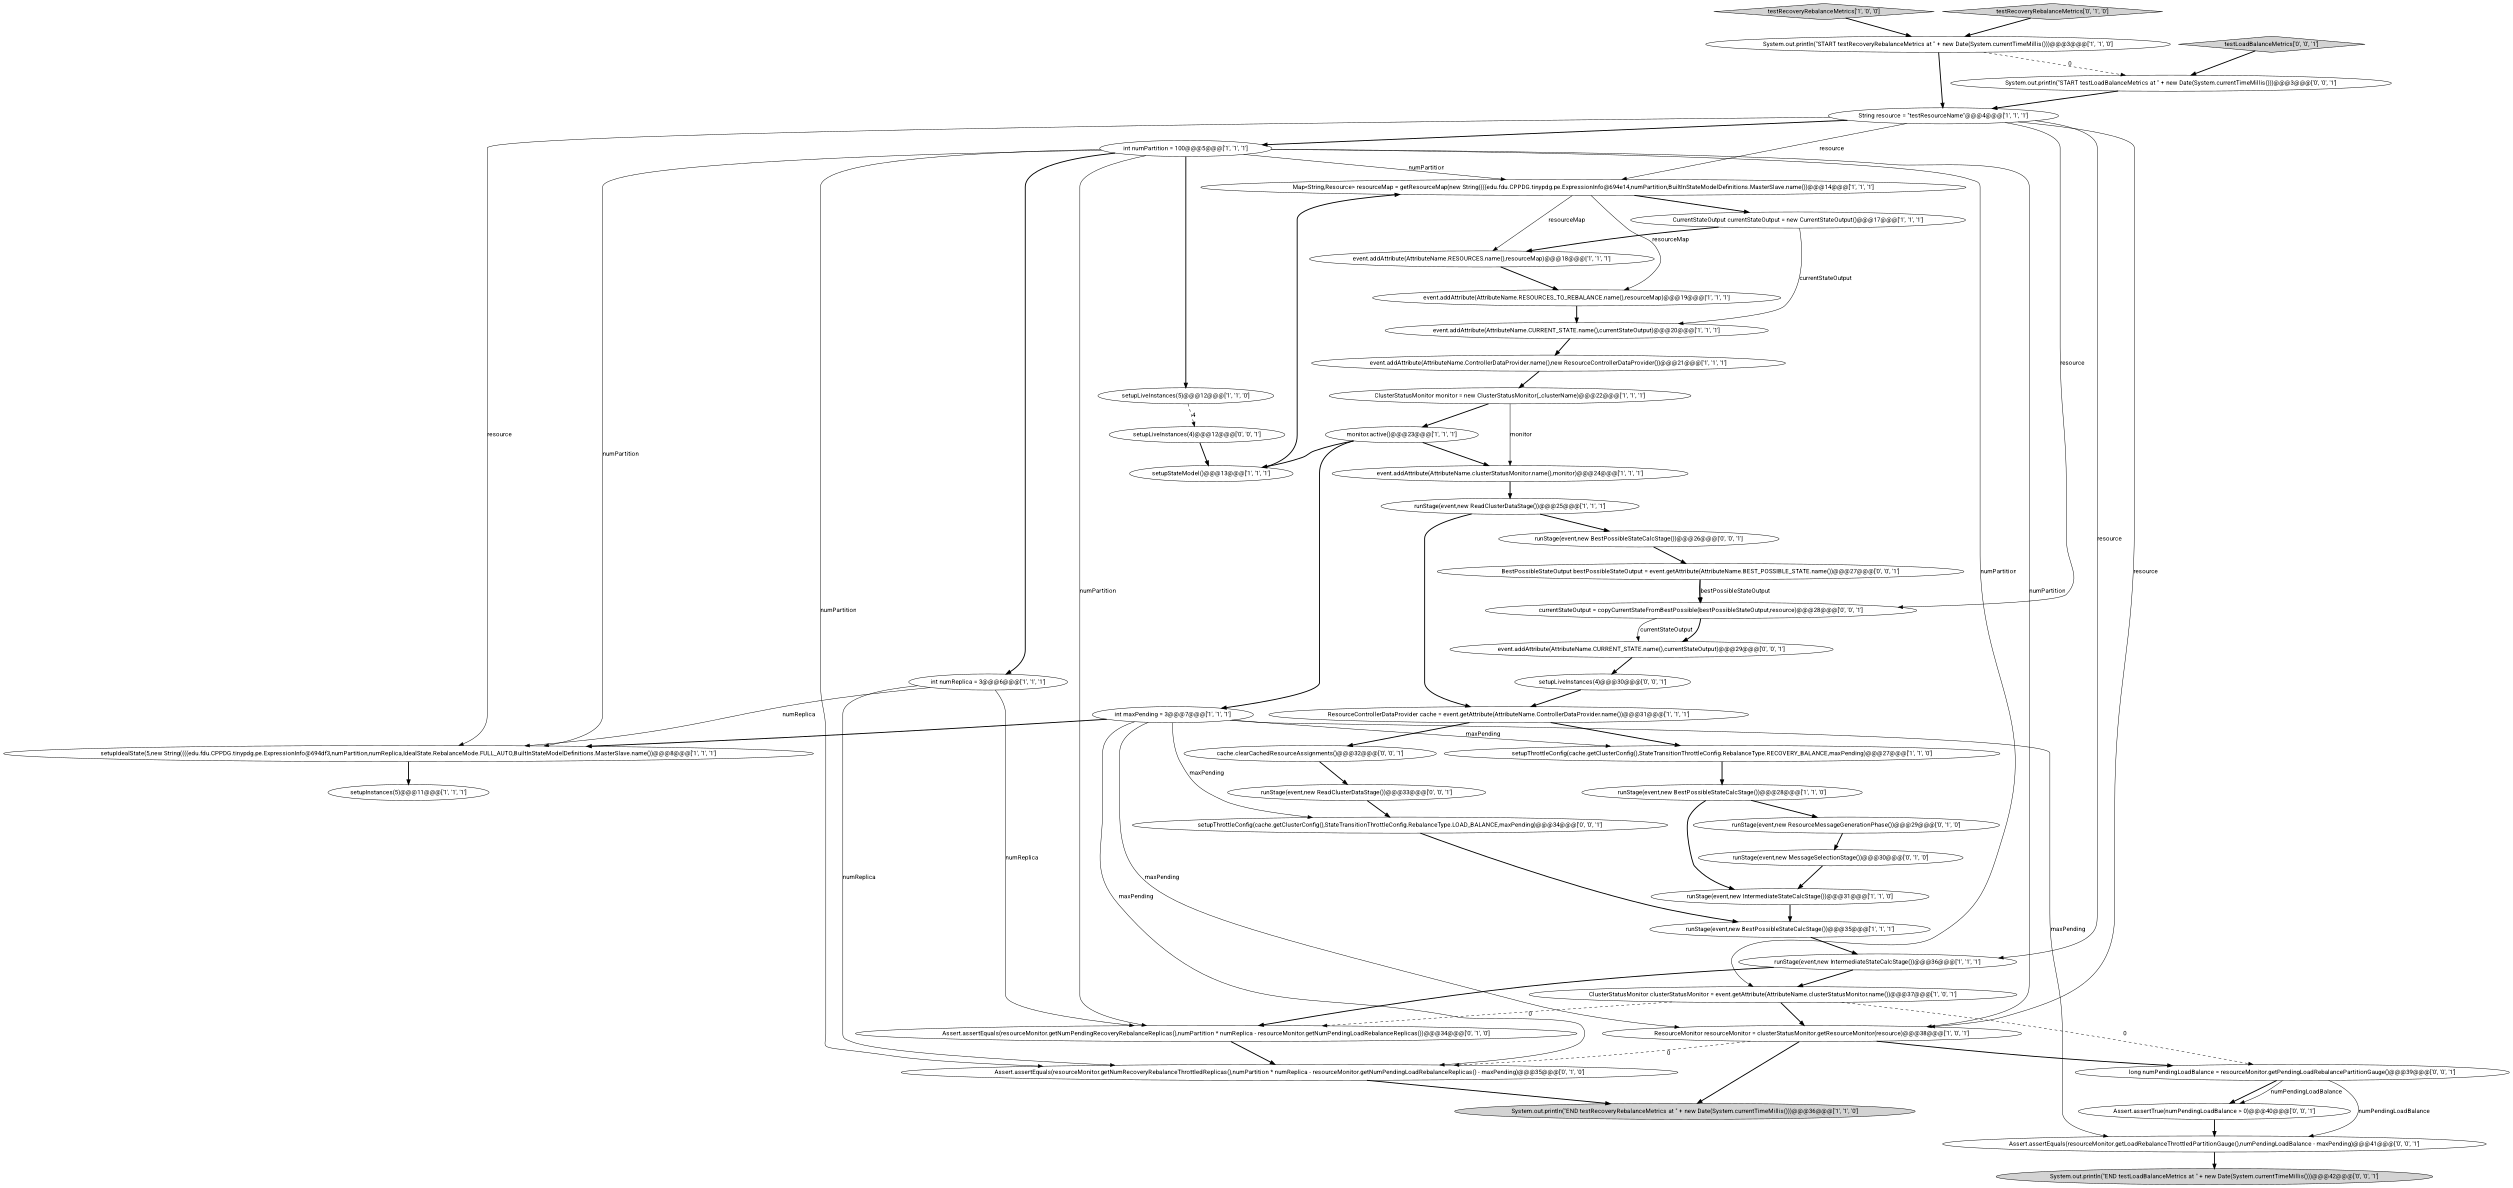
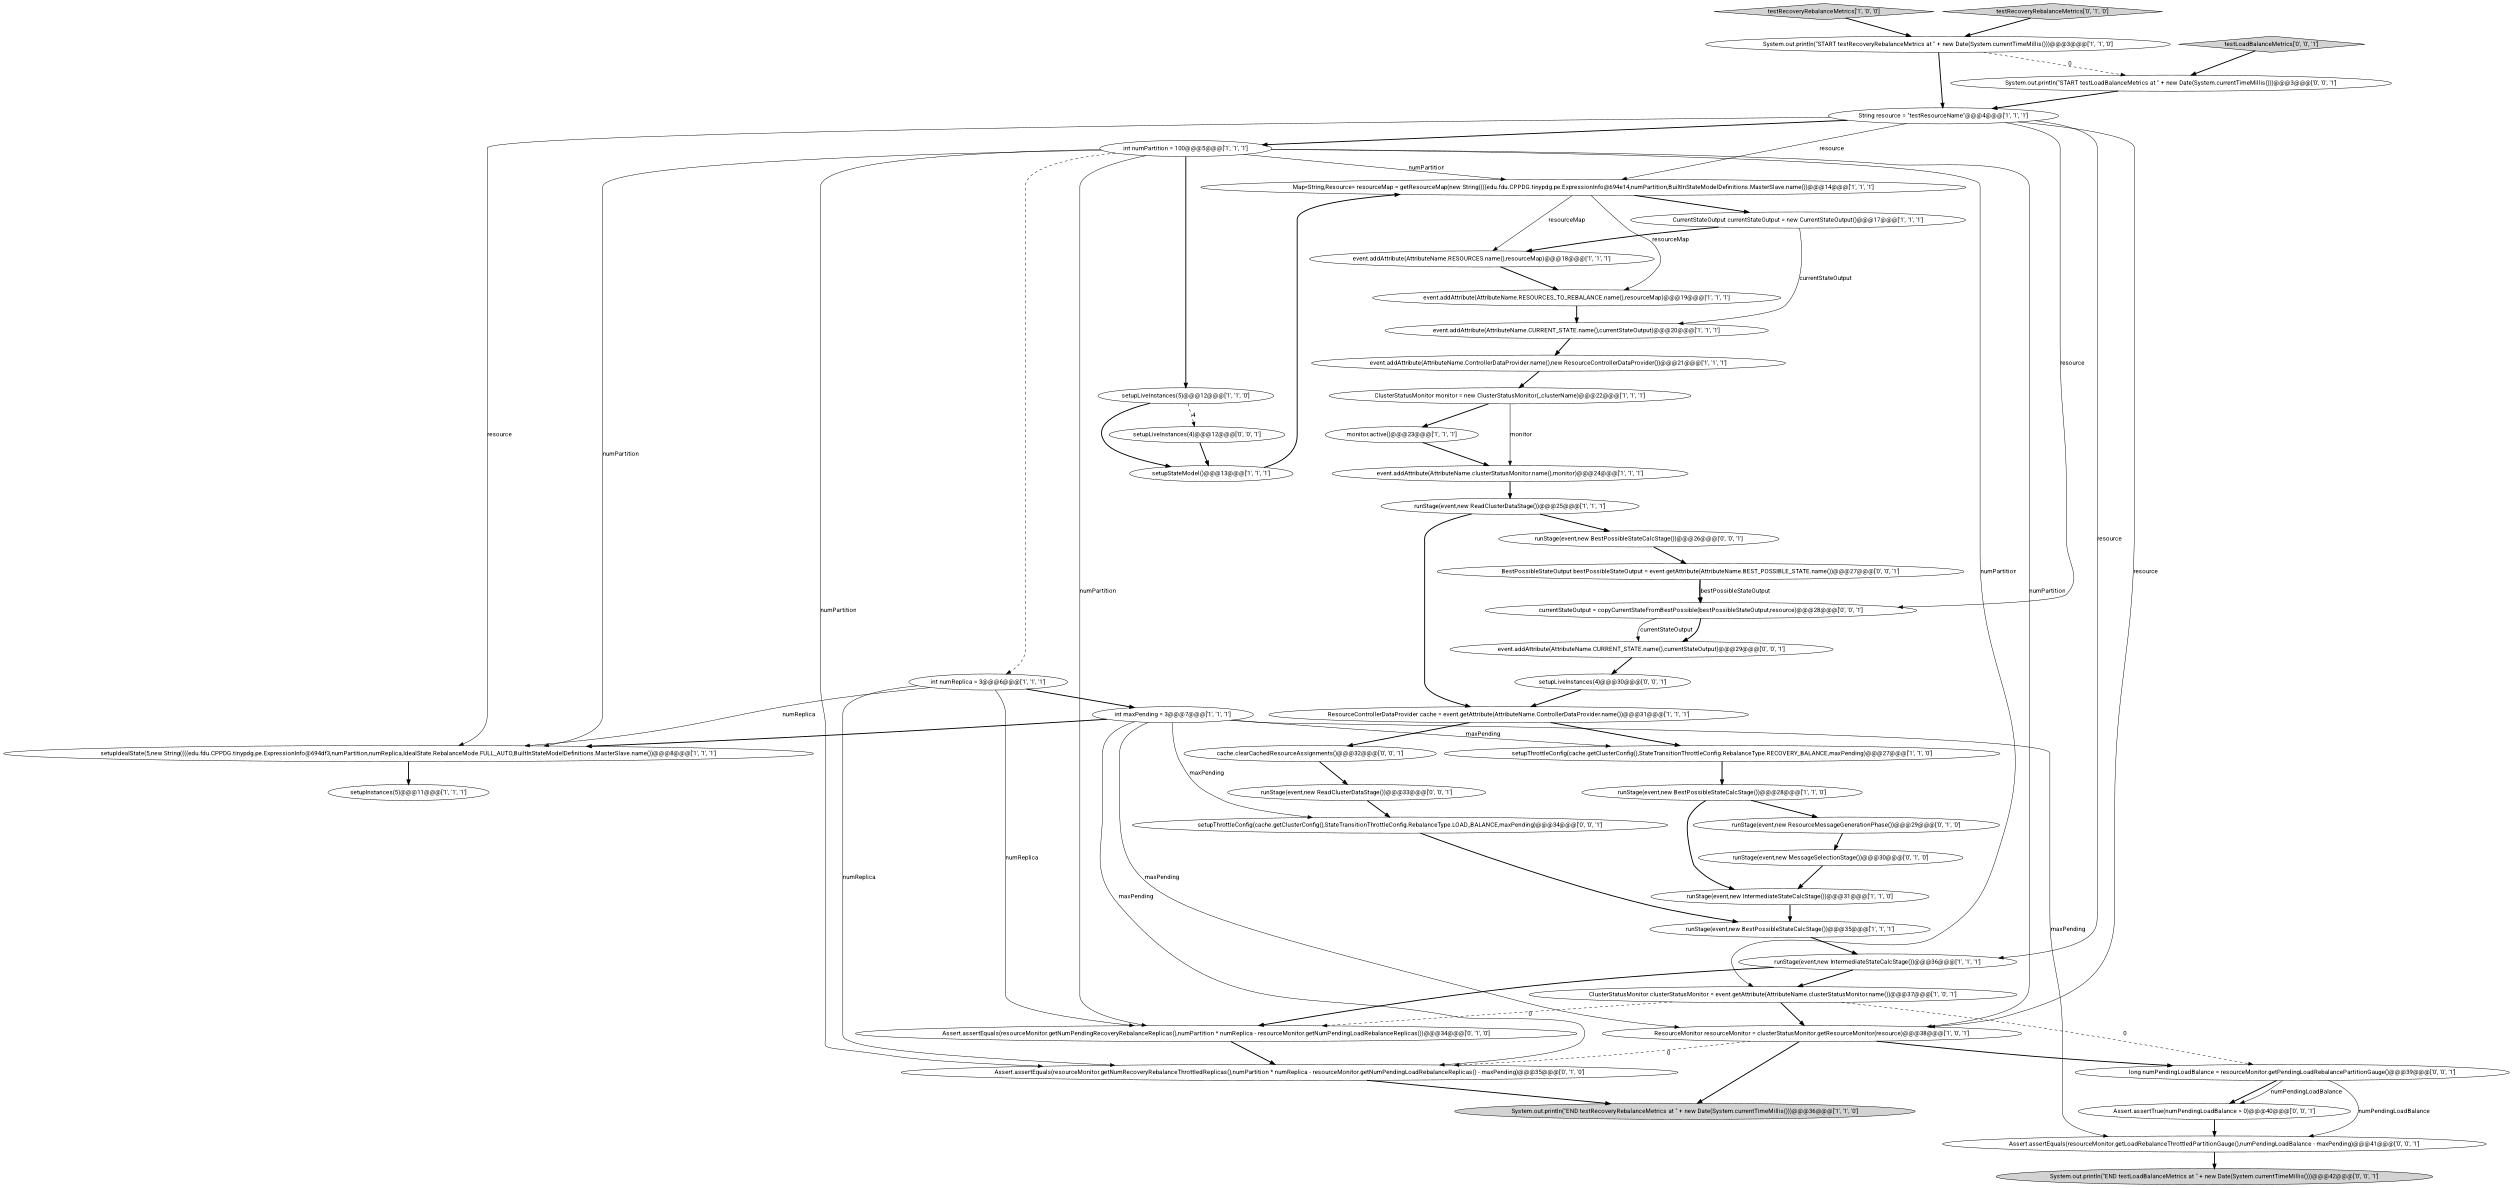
edge "int numPartition = 100@@@5@@@['1', '1', '1']" -> "int numReplica = 3@@@6@@@['1', '1', '1']": style bold -> dashed
edge "monitor.active()@@@23@@@['1', '1', '1']" -> "setupStateModel()@@@13@@@['1', '1', '1']": now "setupLiveInstances(5)@@@12@@@['1', '1', '0']" -> "setupStateModel()@@@13@@@['1', '1', '1']"
edge "monitor.active()@@@23@@@['1', '1', '1']" -> "int maxPending = 3@@@7@@@['1', '1', '1']": now "int numReplica = 3@@@6@@@['1', '1', '1']" -> "int maxPending = 3@@@7@@@['1', '1', '1']"
